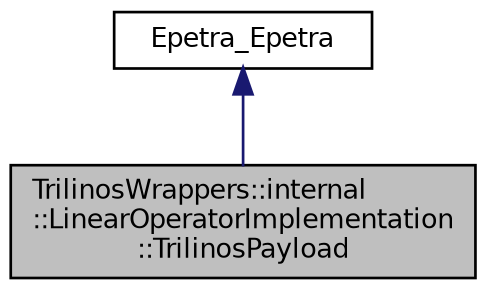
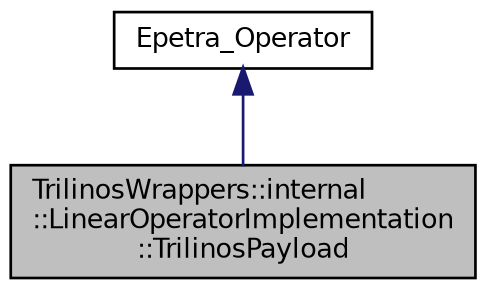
node "Epetra_Epetra": label "Epetra_Epetra" -> "Epetra_Operator"
